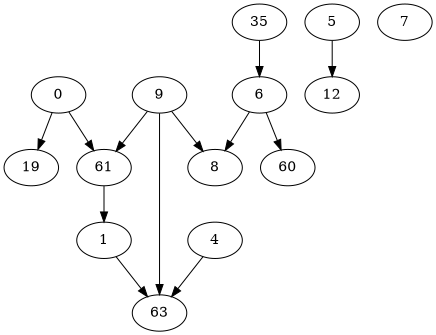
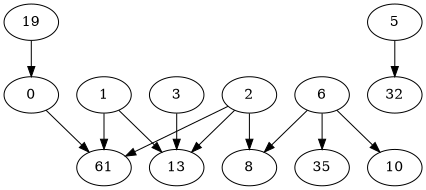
node "7": removed
edge "35" -> "6": reversed
node "9": label "9" -> "2"
node "12": label "12" -> "32"
edge "0" -> "19": reversed
node "60": label "60" -> "10"
edge "61" -> "1": reversed
node "4": label "4" -> "3"
node "63": label "63" -> "13"
